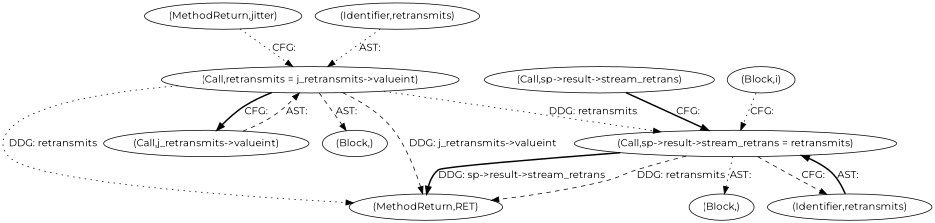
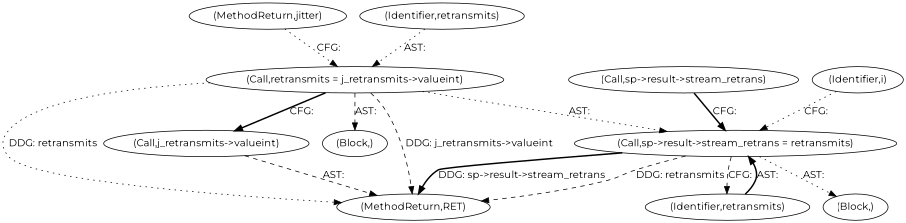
node "(Block,i)": label "(Block,i)" -> "(Identifier,i)"
edge "(Call,retransmits = j_retransmits->valueint)" -> "(Call,sp->result->stream_retrans = retransmits)": label "DDG: retransmits" -> "AST: "
edge "(Call,j_retransmits->valueint)" -> "(Call,retransmits = j_retransmits->valueint)": now "(Call,j_retransmits->valueint)" -> "(MethodReturn,RET)"
